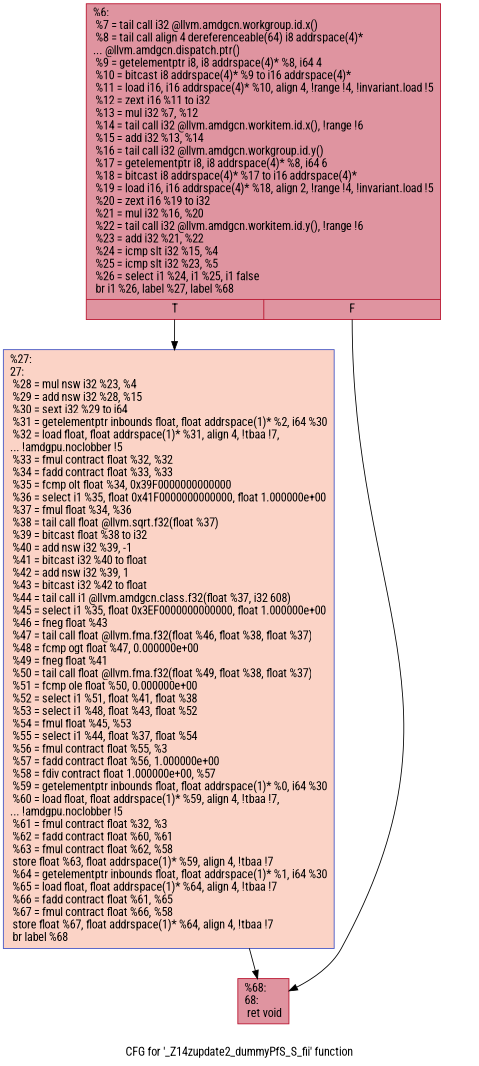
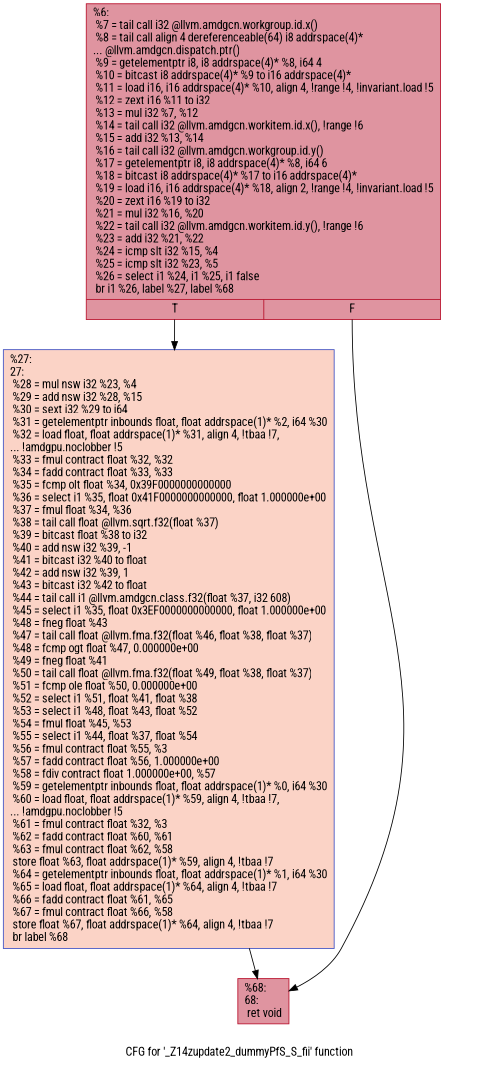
node "%27:": text "%46 = fneg float %43" -> "%48 = fneg float %43"
